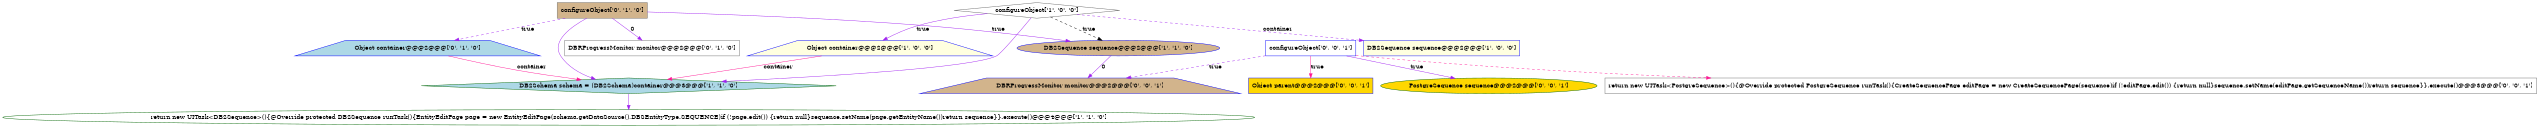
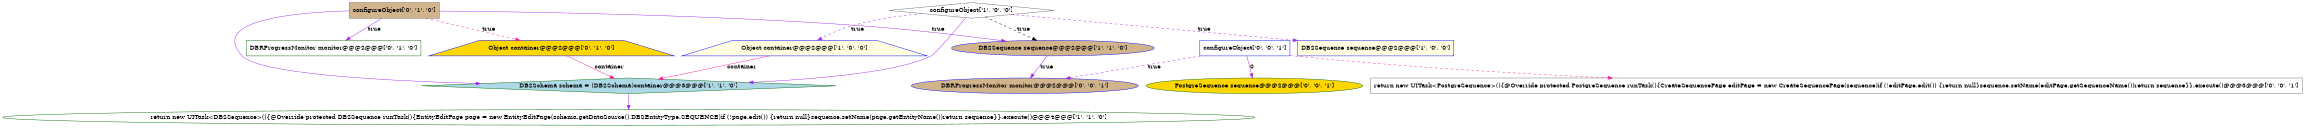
edge "configureObject['1', '0', '0']" -> "Object container@@@2@@@['1', '0', '0']": style solid -> dashed
edge "configureObject['0', '1', '0']" -> "Object container@@@2@@@['0', '1', '0']": color purple -> deeppink
edge "configureObject['0', '1', '0']" -> "DBRProgressMonitor monitor@@@2@@@['0', '1', '0']": label "0" -> "true"
edge "configureObject['1', '0', '0']" -> "DB2Sequence sequence@@@2@@@['1', '0', '0']": label "container" -> "true"
node "Object container@@@2@@@['0', '1', '0']": fillcolor lightblue -> gold
node "DBRProgressMonitor monitor@@@2@@@['0', '1', '0']": color gray40 -> darkgreen
edge "DB2Sequence sequence@@@2@@@['1', '1', '0']" -> "DBRProgressMonitor monitor@@@2@@@['0', '0', '1']": label "0" -> "true"
edge "configureObject['0', '0', '1']" -> "PostgreSequence sequence@@@2@@@['0', '0', '1']": label "true" -> "0"
node "DBRProgressMonitor monitor@@@2@@@['0', '0', '1']": shape trapezium -> ellipse
node "Object parent@@@2@@@['0', '0', '1']": removed
